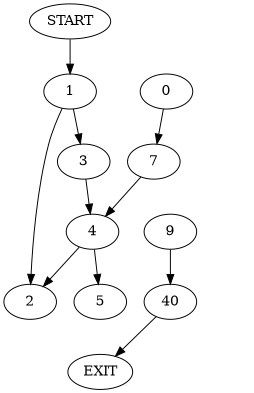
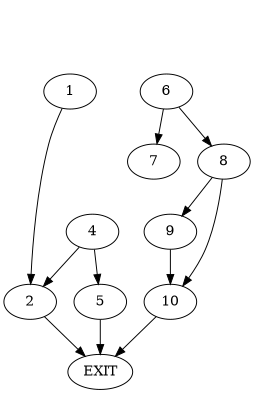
node "START": removed
node "0": label "0" -> "6"
node "3": removed
node "8": added
edge "7" -> "4": removed
node "40": label "40" -> "10"
edge "5" -> "EXIT": added
edge "2" -> "EXIT": added
